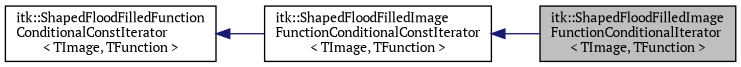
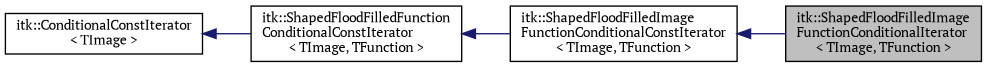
node "itk::ConditionalConstIterator < TImage >": added
